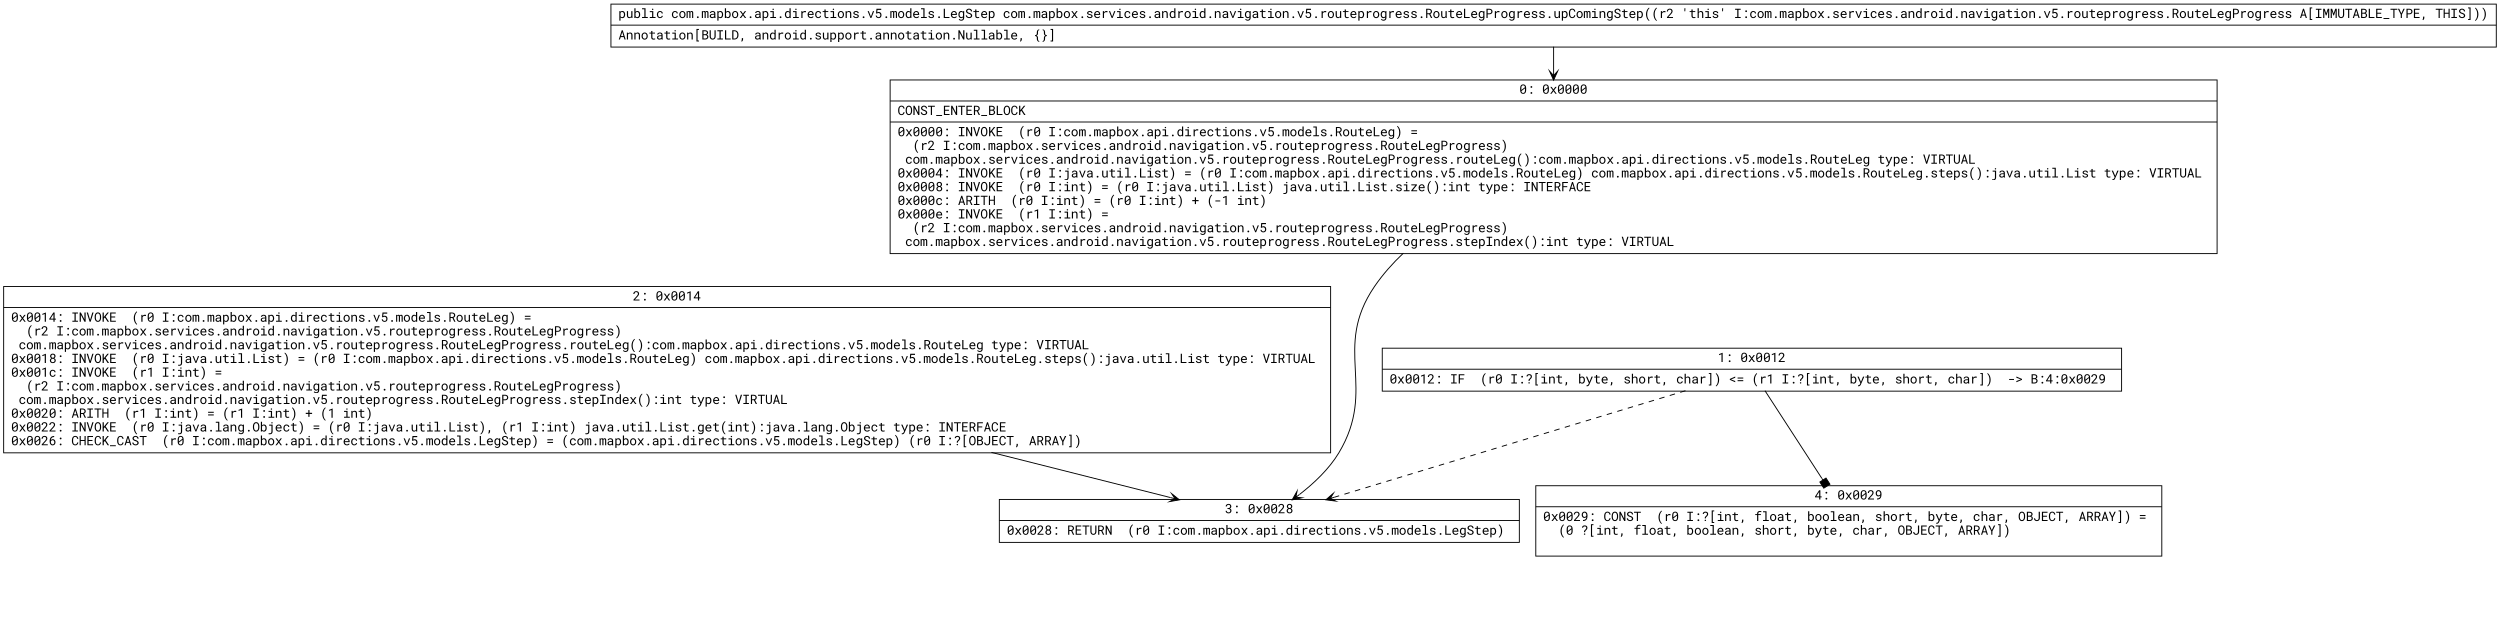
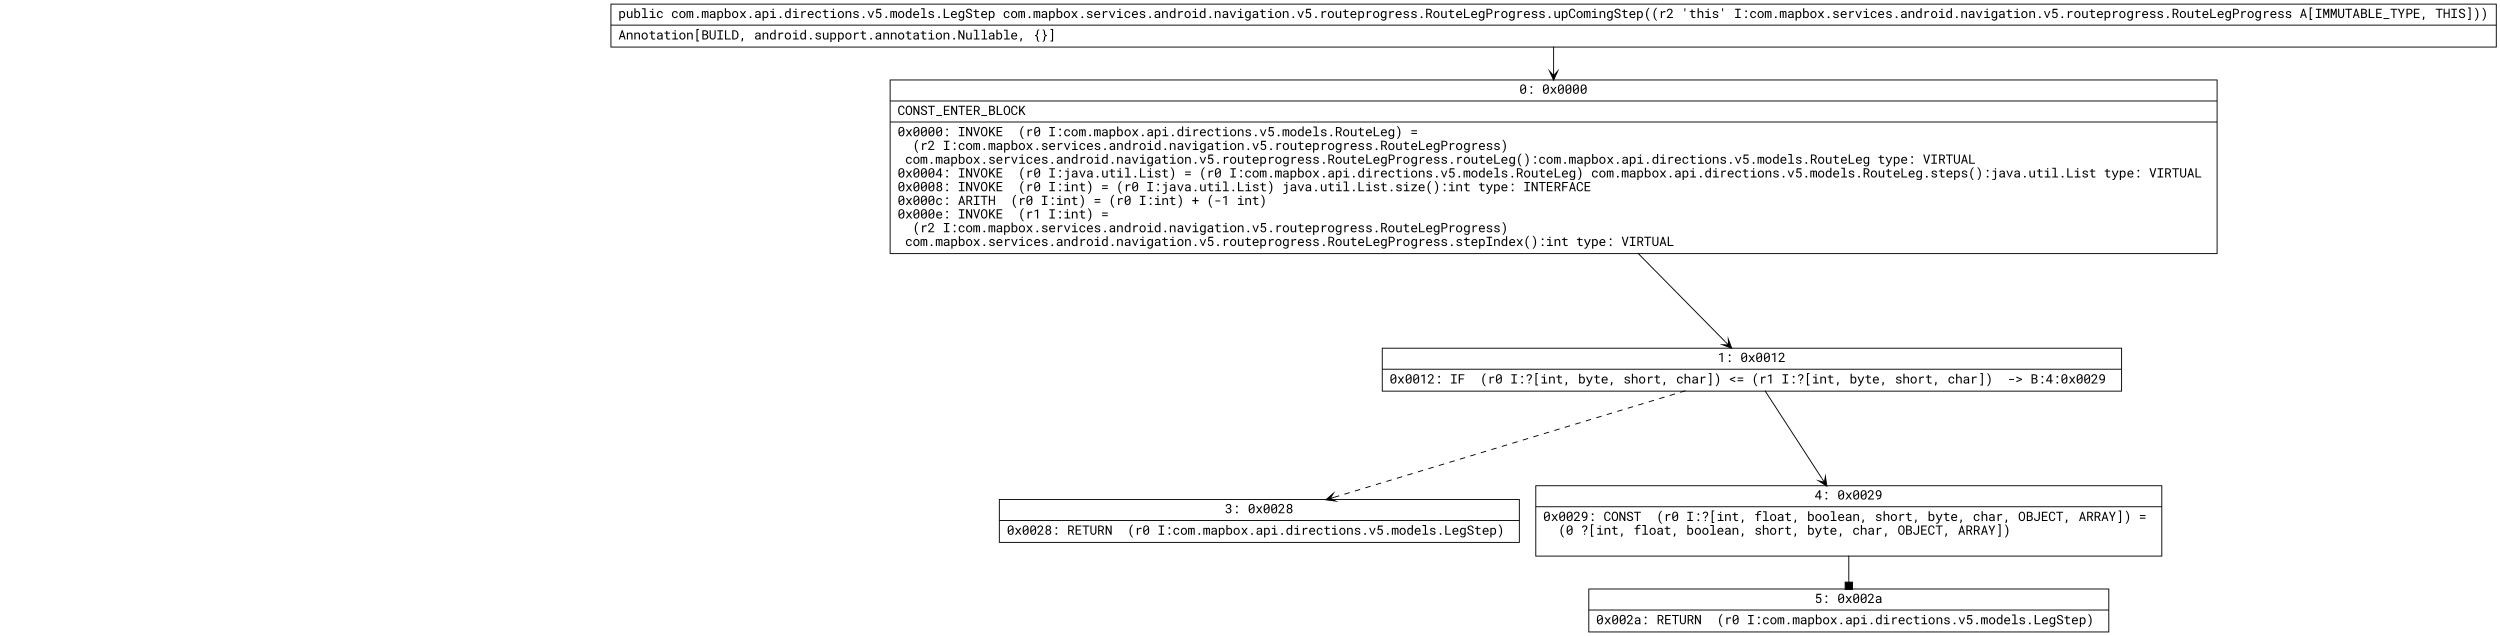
node "2: 0x0014": removed
edge "0: 0x0000" -> "3: 0x0028": now "0: 0x0000" -> "1: 0x0012"
edge "1: 0x0012" -> "4: 0x0029": arrowhead box -> vee
node "5: 0x002a": added
